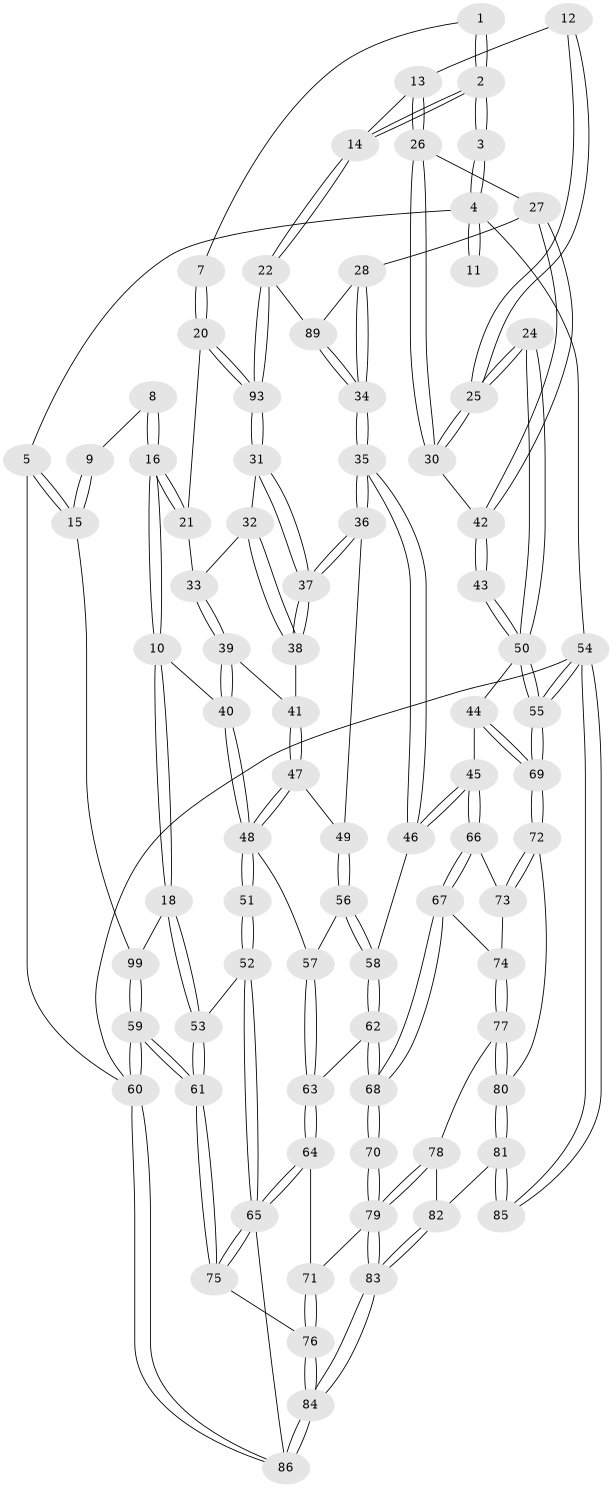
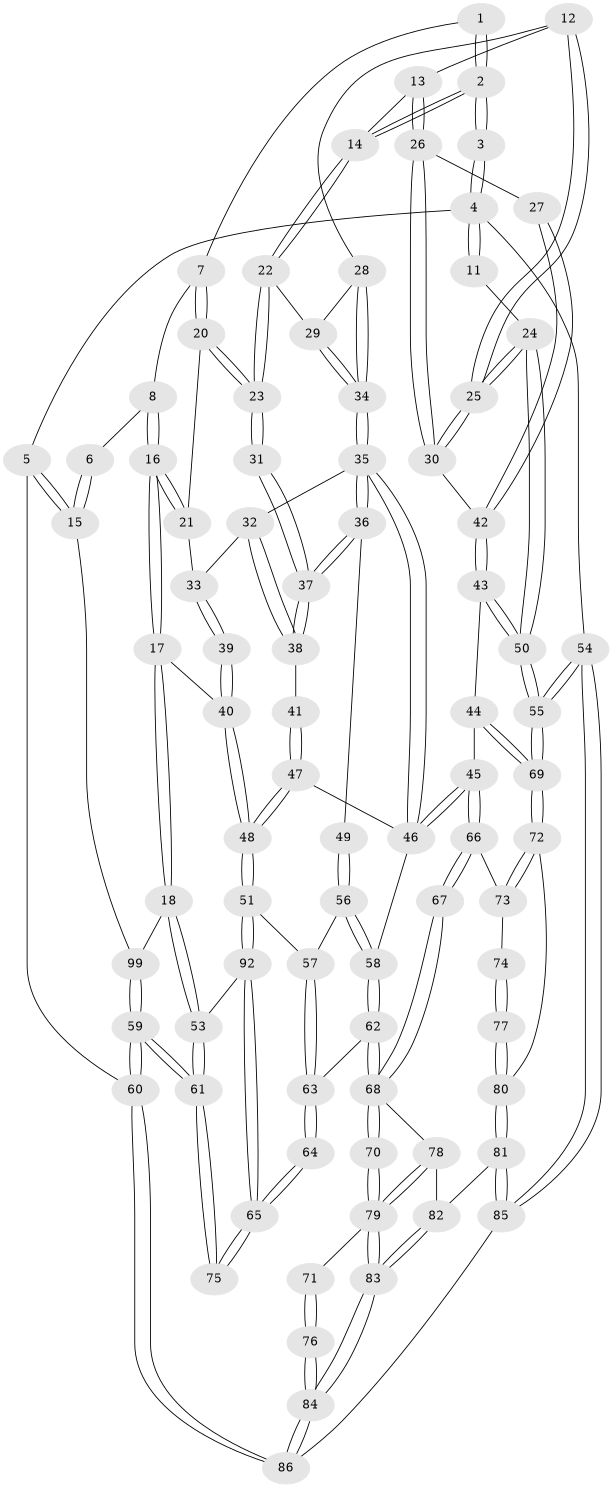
edge "27" -- "28": now "12" -- "28"
edge "11" -- "24": added
edge "7" -- "8": added
node "89": label "89" -> "29"
node "93": label "93" -> "23"
node "9": label "9" -> "6"
edge "31" -- "32": now "35" -- "32"
node "10": label "10" -> "17"
edge "50" -- "44": now "43" -- "44"
edge "39" -- "41": removed
edge "54" -- "60": removed
edge "47" -- "49": now "47" -- "46"
edge "48" -- "57": now "51" -- "57"
edge "67" -- "74": removed
node "52": label "52" -> "92"
edge "77" -- "78": now "68" -- "78"
edge "64" -- "71": removed
edge "75" -- "76": removed
edge "65" -- "86": now "85" -- "86"
